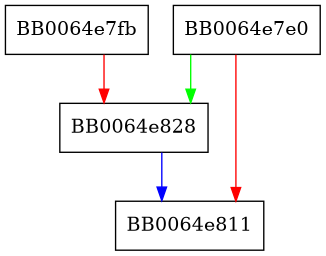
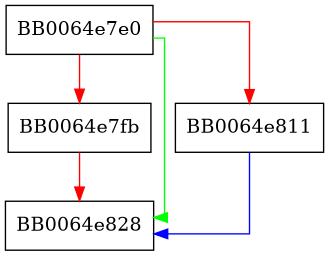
edge "BB0064e7e0" -> "BB0064e7fb": added
edge "BB0064e828" -> "BB0064e811": reversed
